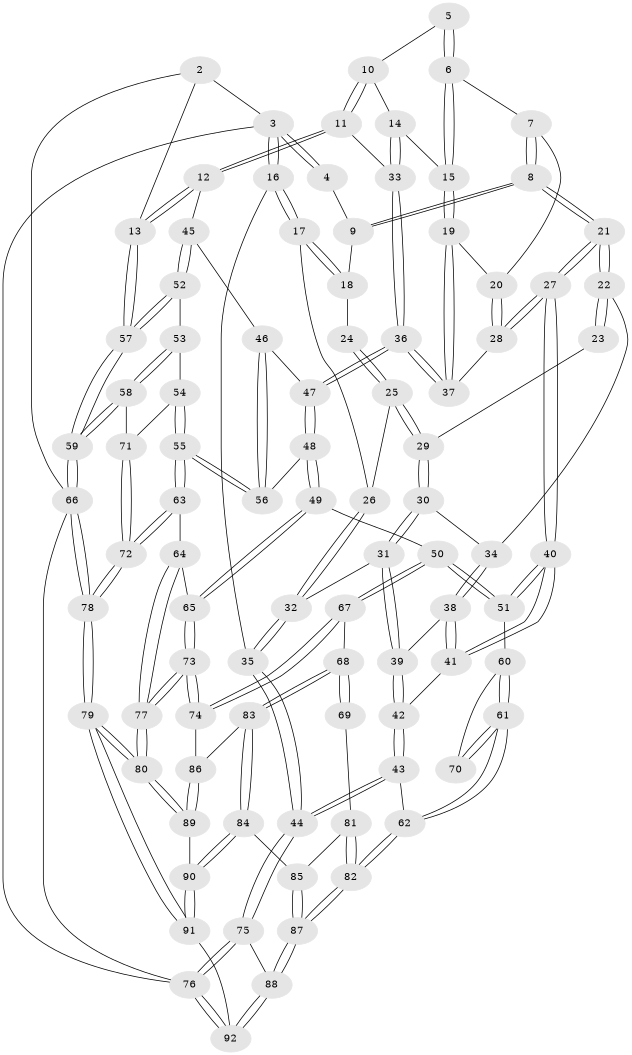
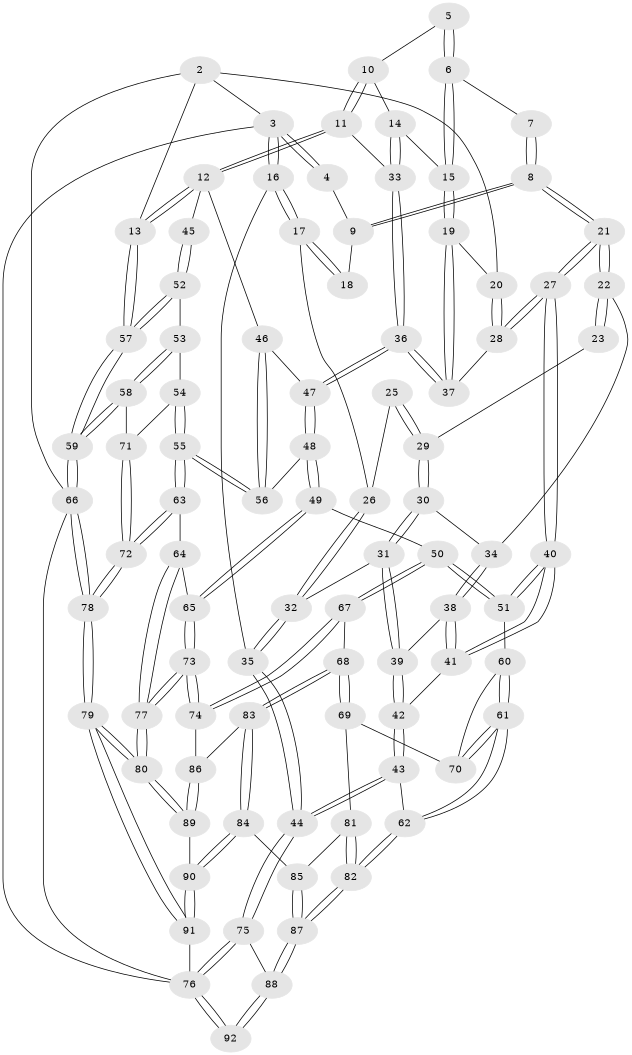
edge "7" -- "20": now "2" -- "20"
edge "45" -- "46": now "12" -- "46"
node "24": removed
edge "69" -- "70": added
edge "91" -- "92": now "91" -- "76"
